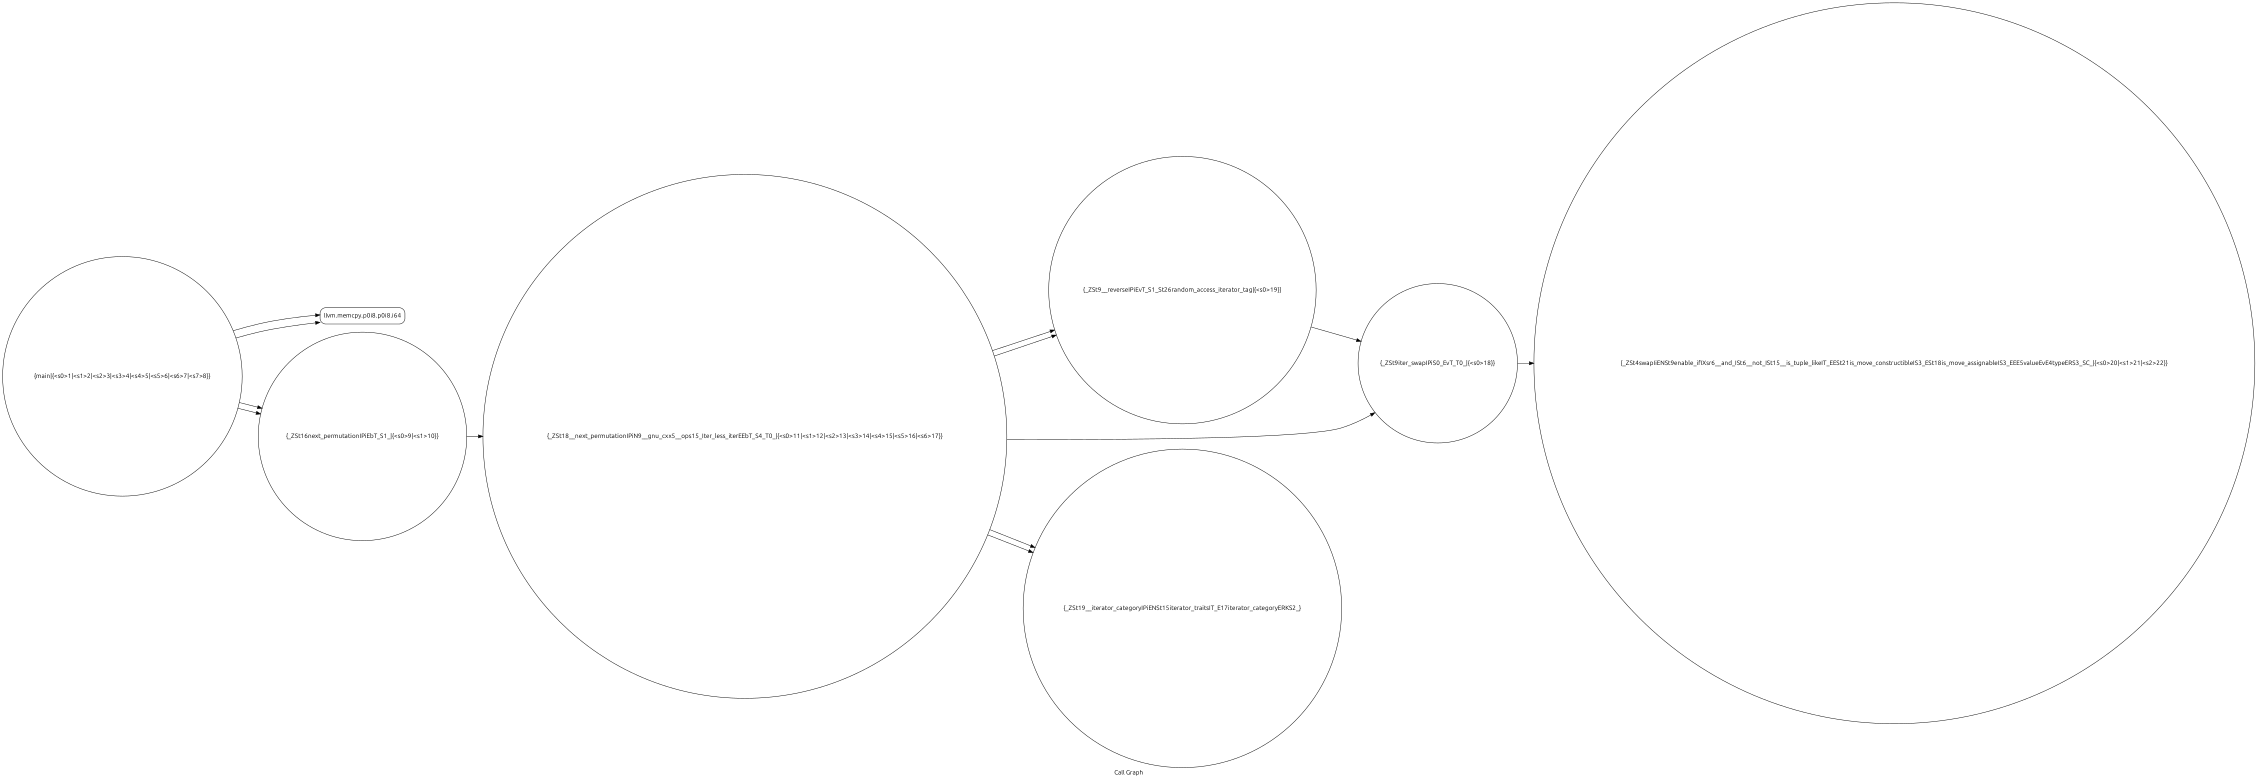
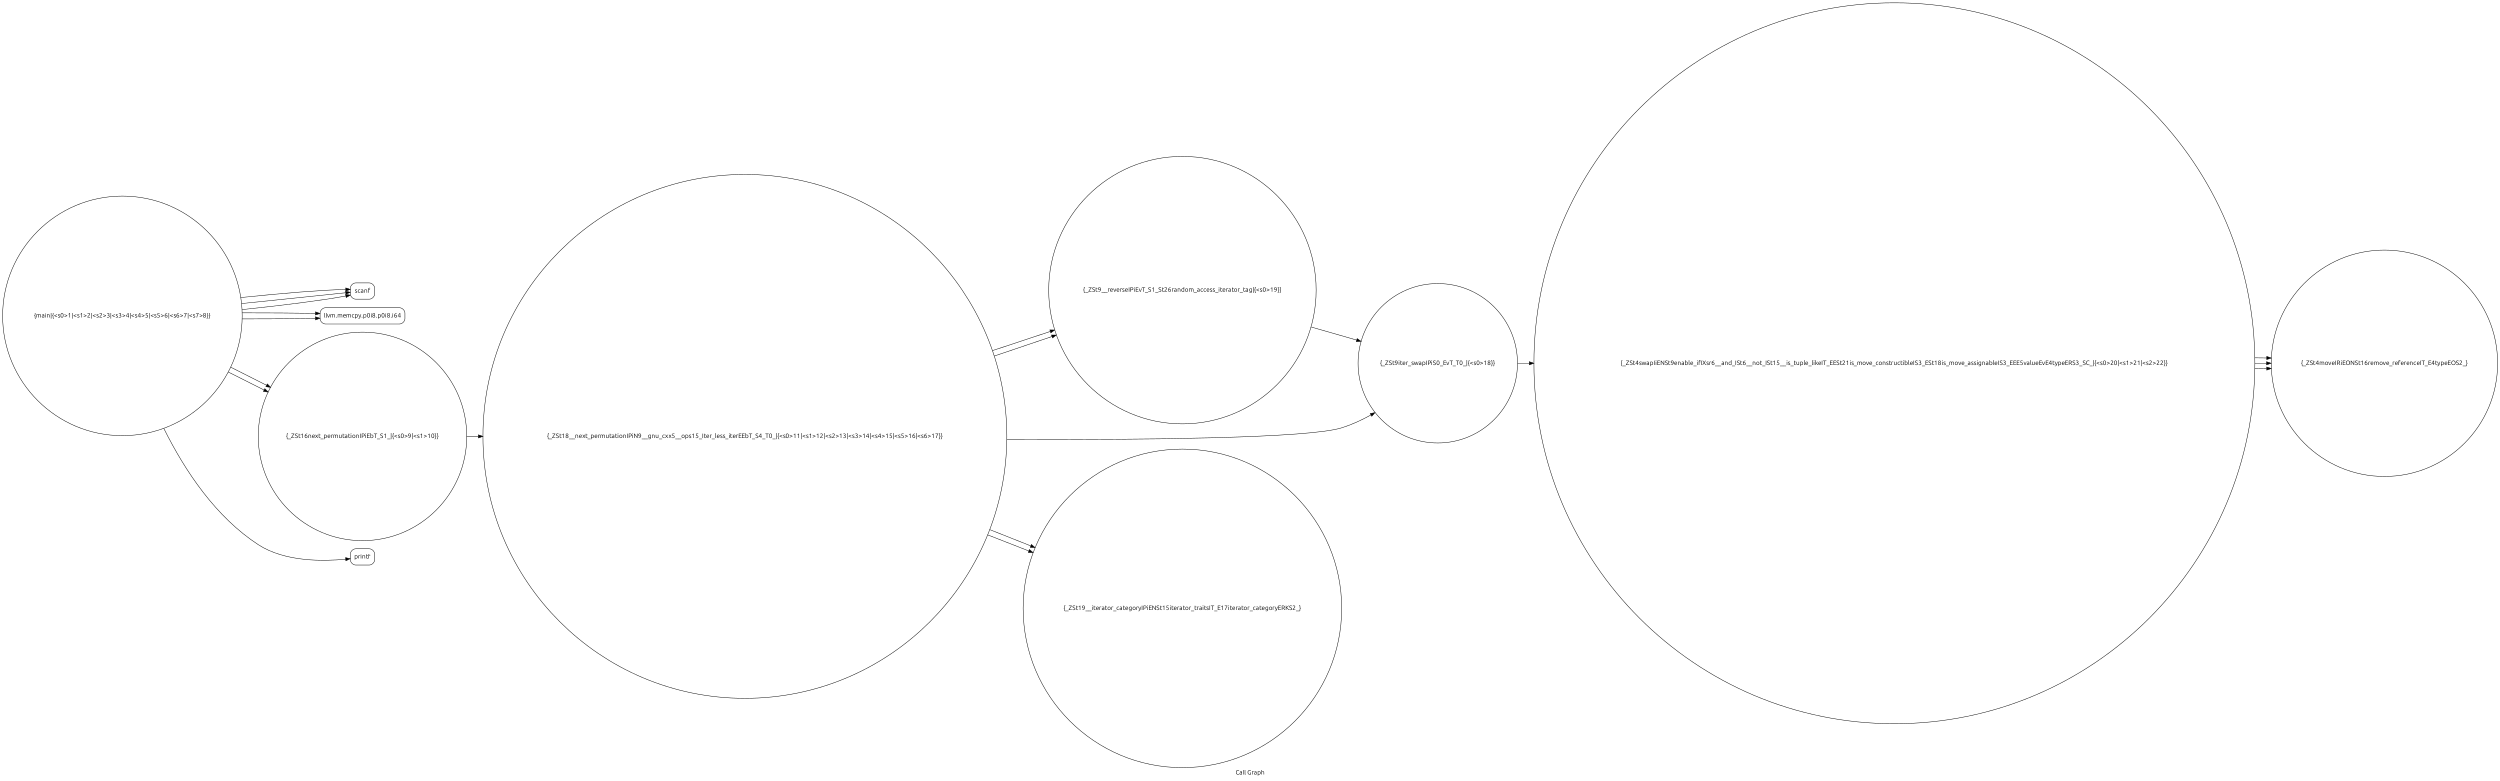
node "scanf": added
node "{_ZSt4moveIRiEONSt16remove_referenceIT_E4typeEOS2_}": added
node "printf": added
